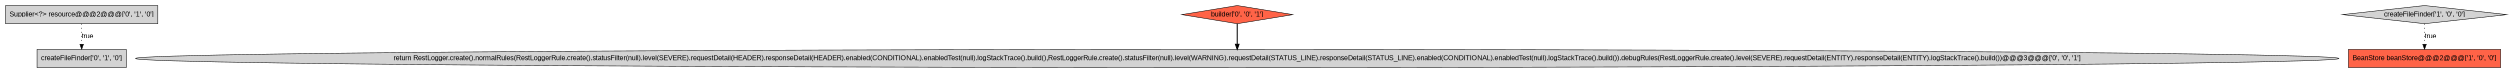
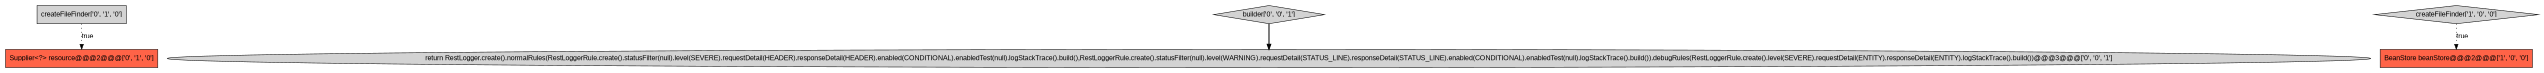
node "Supplier<?> resource@@@2@@@['0', '1', '0']": fillcolor lightgray -> tomato
node "builder['0', '0', '1']": fillcolor tomato -> lightgray
edge "Supplier<?> resource@@@2@@@['0', '1', '0']" -> "createFileFinder['0', '1', '0']": reversed
